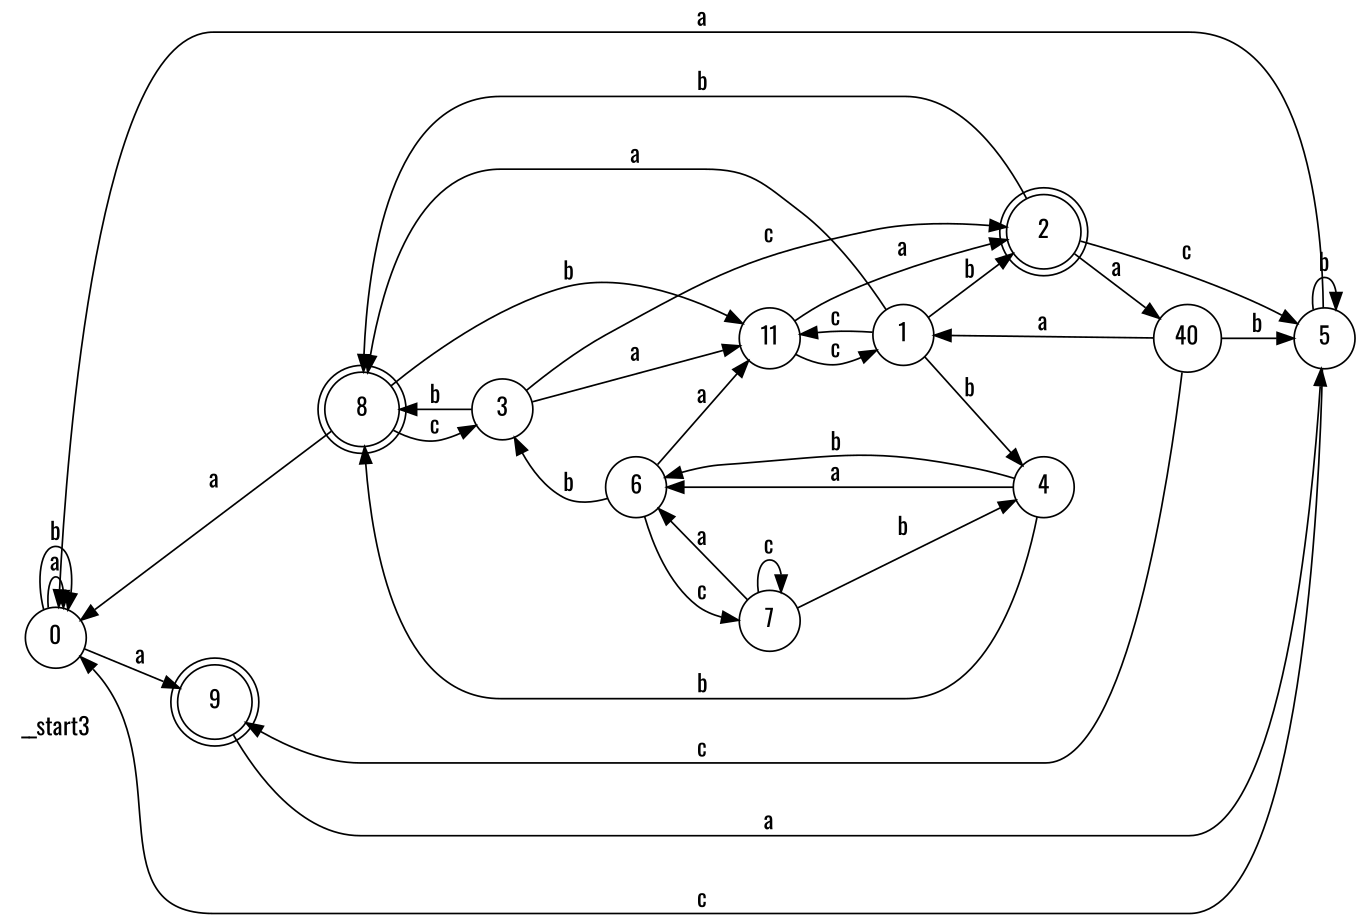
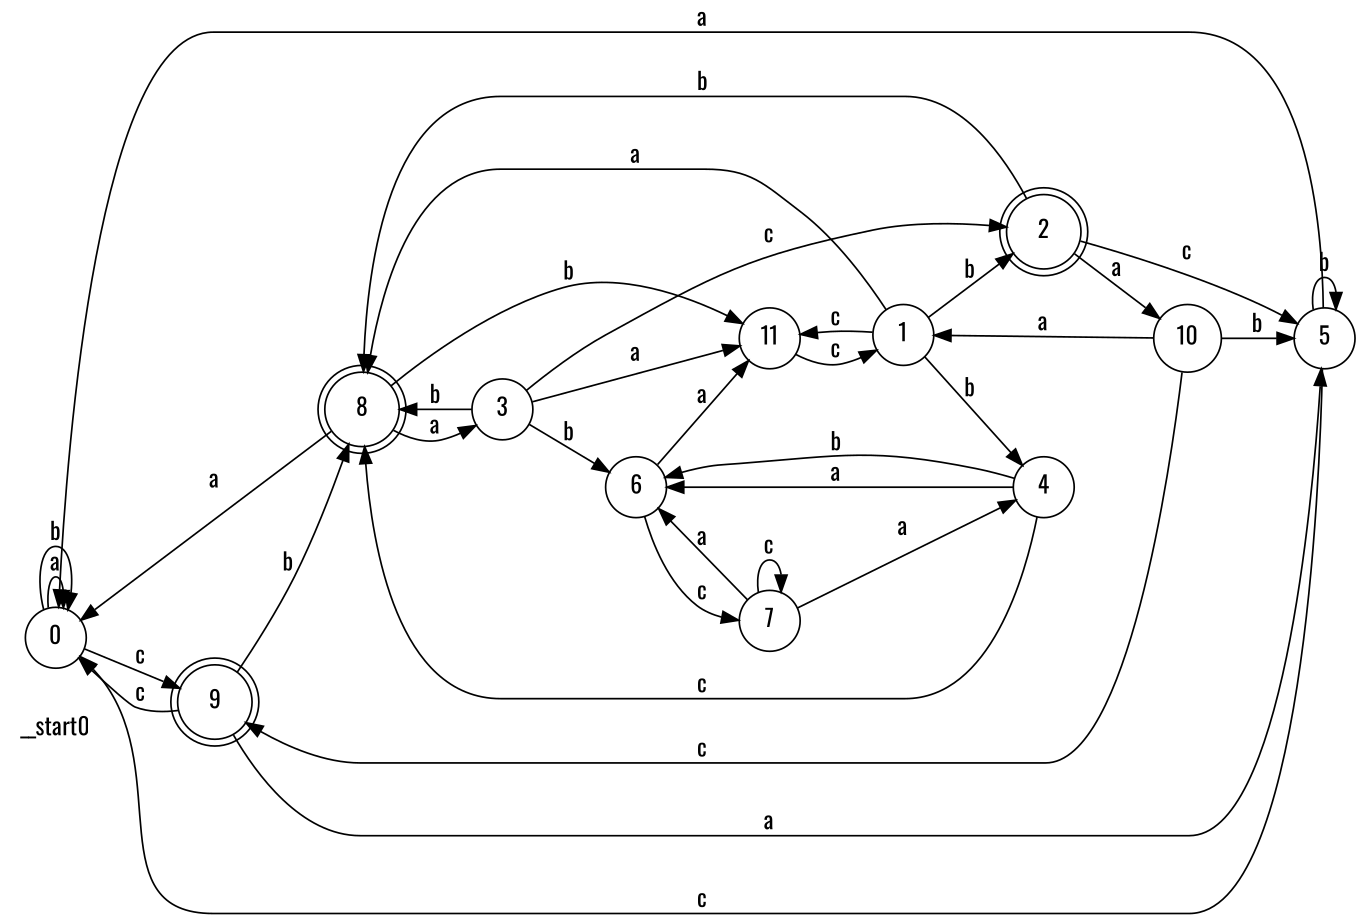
edge "11" -> "2": removed, label "a"
node "40": label "40" -> "10"
edge "8" -> "3": label "c" -> "a"
edge "6" -> "3": reversed
edge "7" -> "4": label "b" -> "a"
edge "9" -> "8": added, label "b"
edge "0" -> "9": label "a" -> "c"
edge "4" -> "8": label "b" -> "c"
edge "9" -> "0": added, label "c"
node "__start3": label "__start3" -> "__start0"
